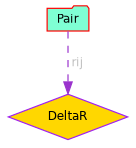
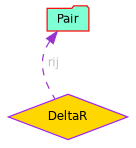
edge "Pair" -> "DeltaR": reversed
